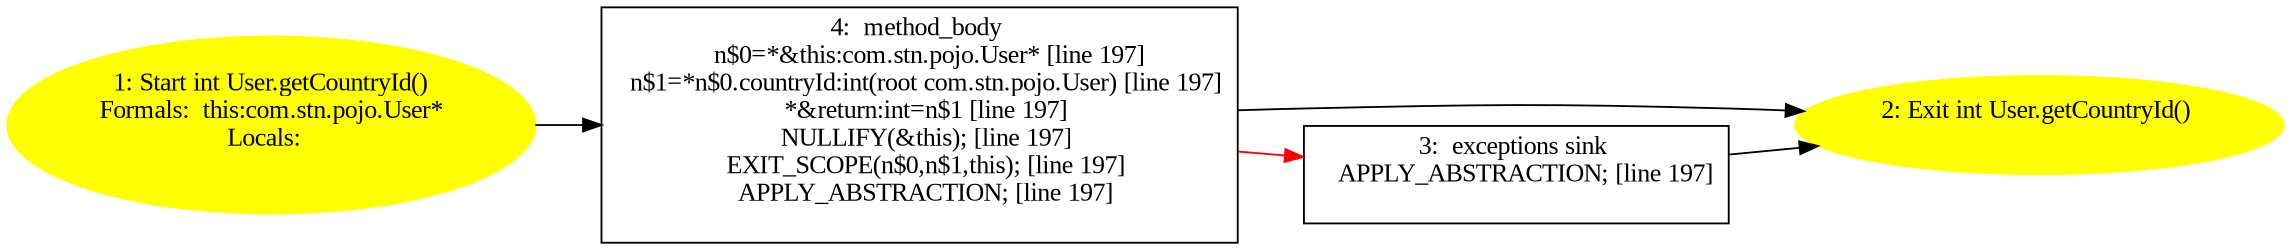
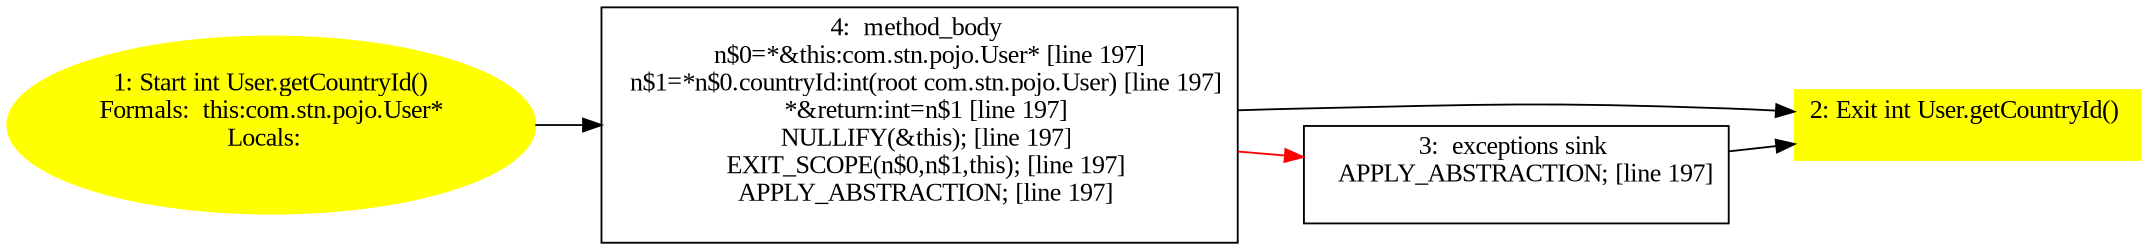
node "2: Exit int User.getCountryId()": shape ellipse -> box
